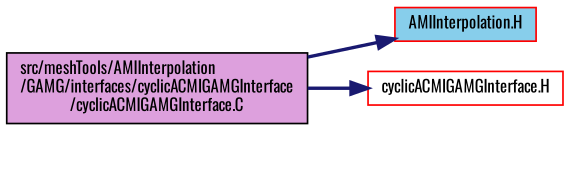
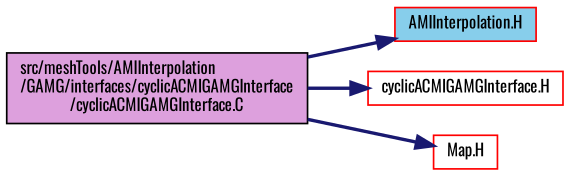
node "Map.H": added
